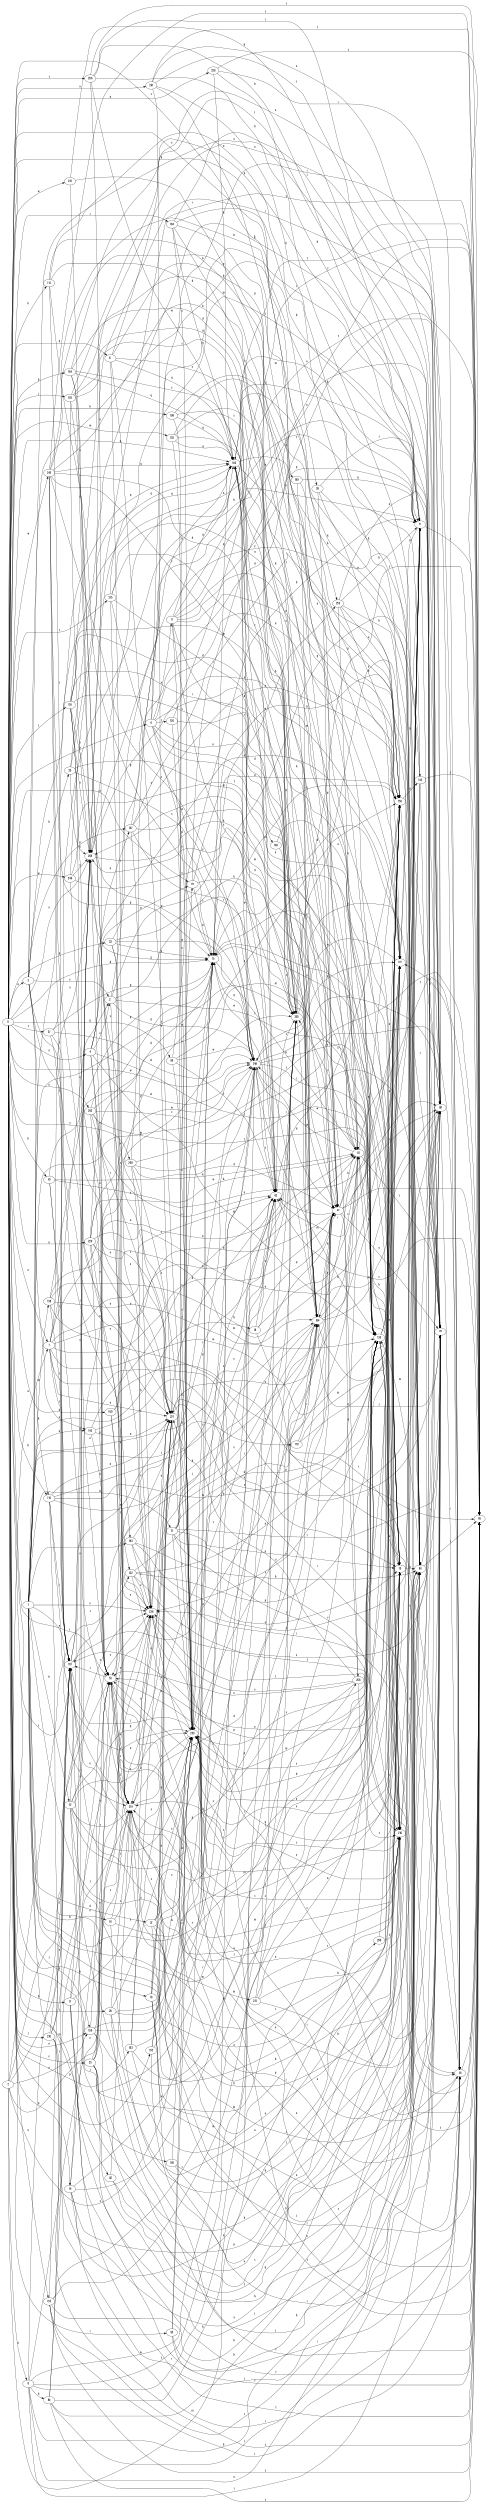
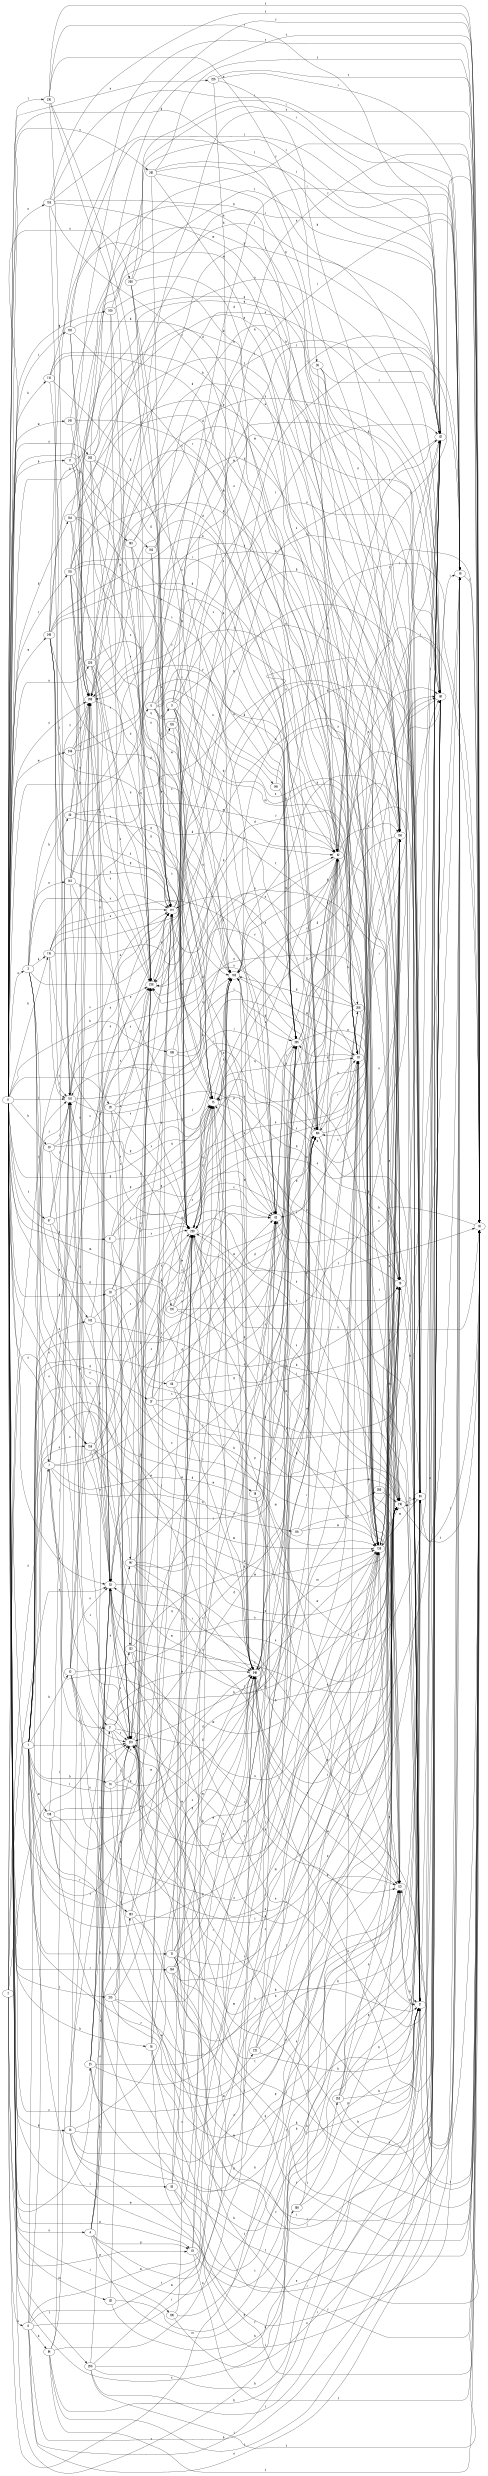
edge "75" -> "253": now "75" -> "21"
edge "150" -> "143": reversed
